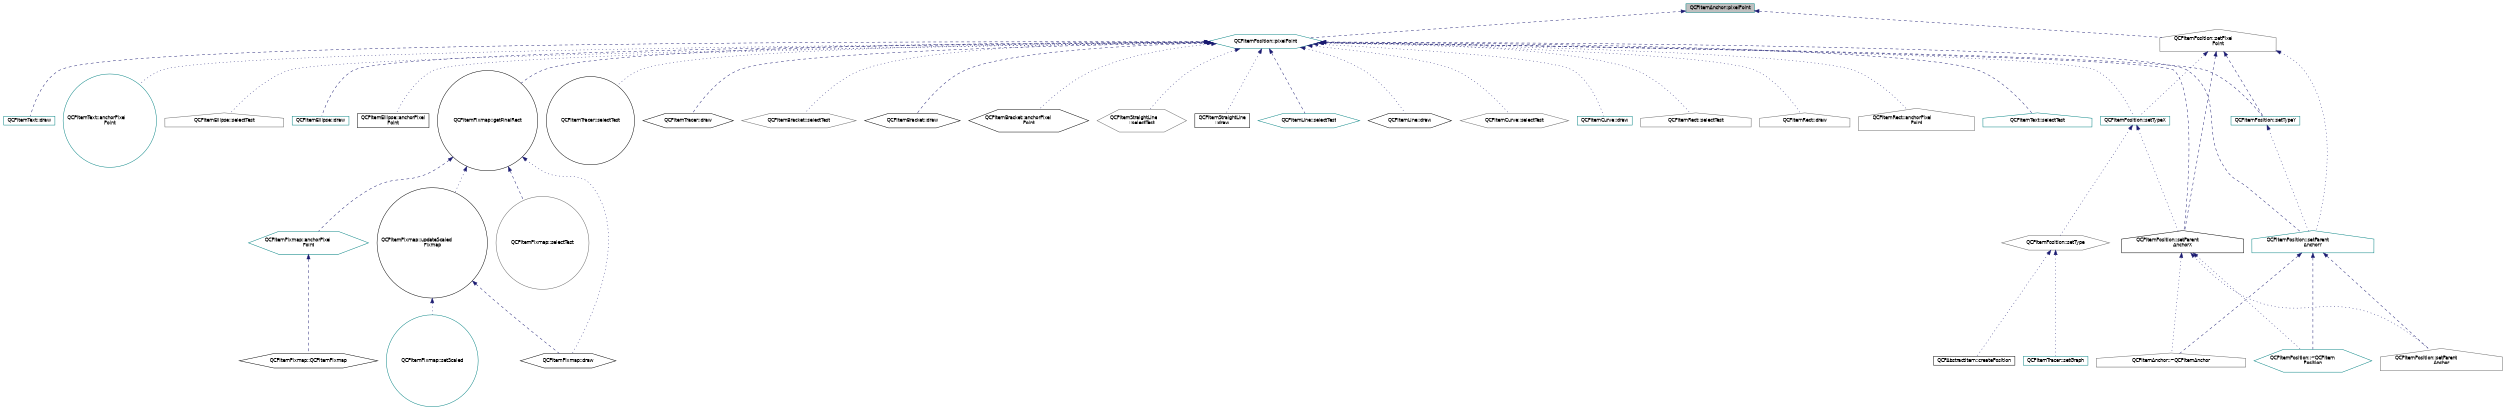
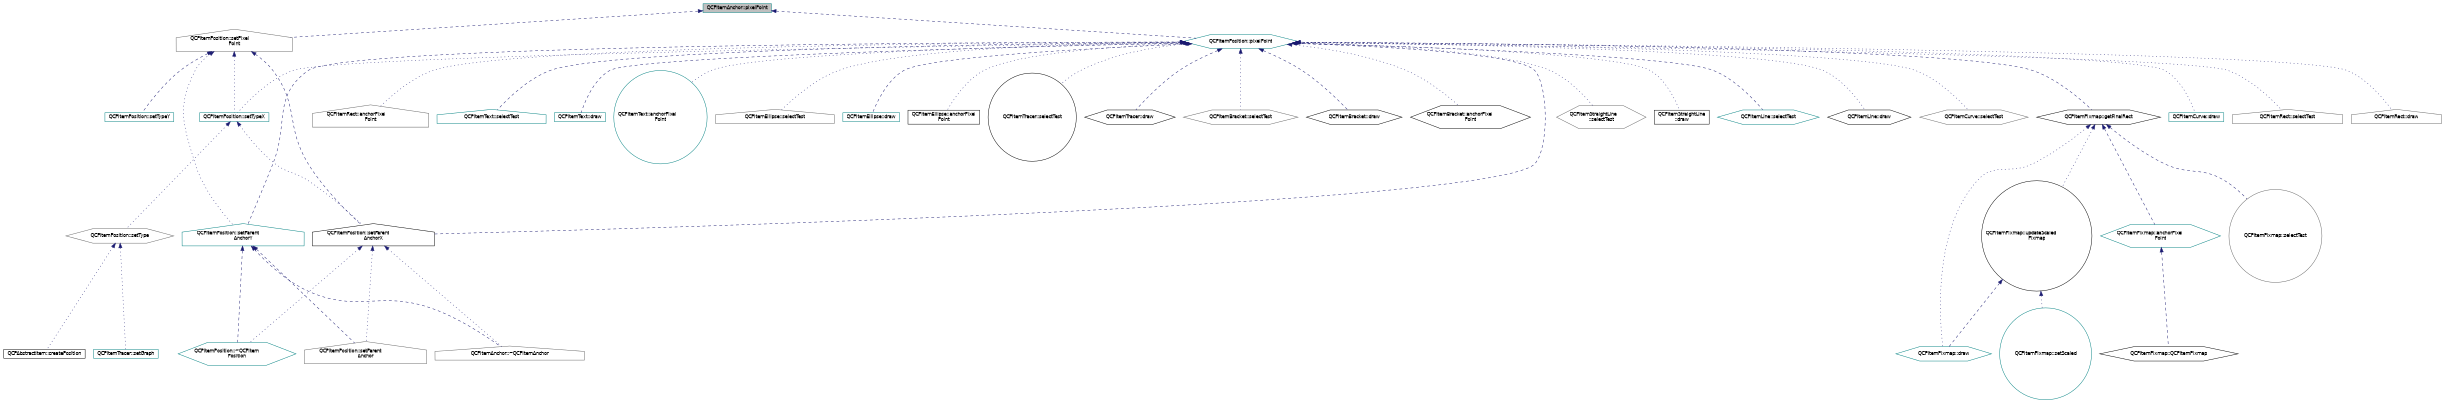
edge "QCPItemPosition::setTypeY" -> "QCPItemPosition::pixelPoint": removed
node "QCPItemPixmap::getFinalRect": shape circle -> hexagon
edge "QCPItemPosition::setParent AnchorY" -> "QCPItemPosition::setTypeY": removed
node "QCPItemPixmap::draw": color black -> teal
